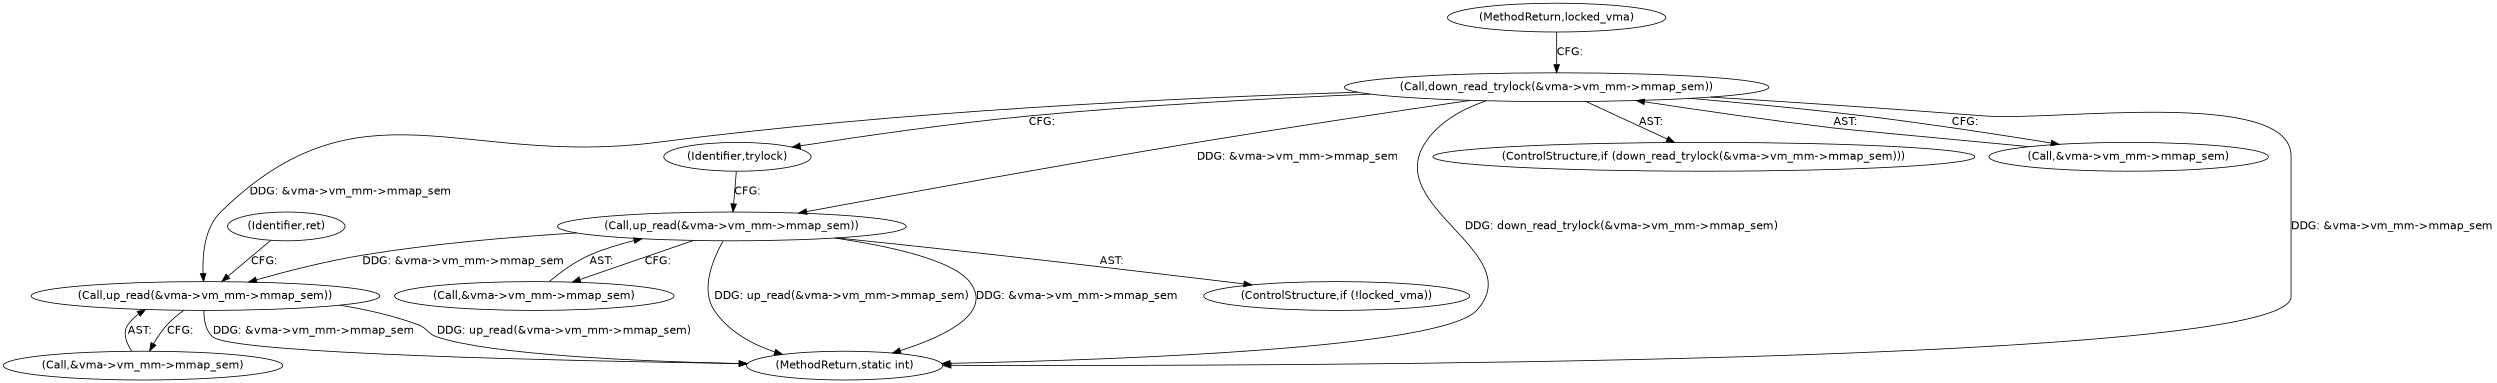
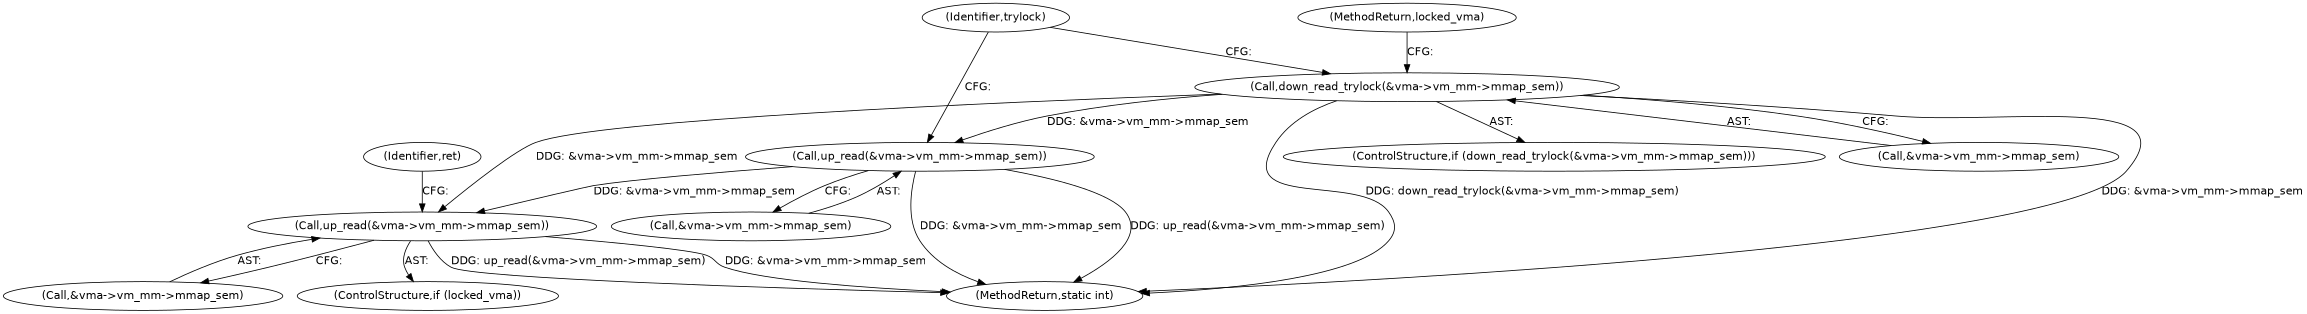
edge "(Call,down_read_trylock(&vma->vm_mm->mmap_sem))" -> "(Identifier,trylock)": reversed
node "(ControlStructure,if (locked_vma))": added
node "(ControlStructure,if (!locked_vma))": removed
